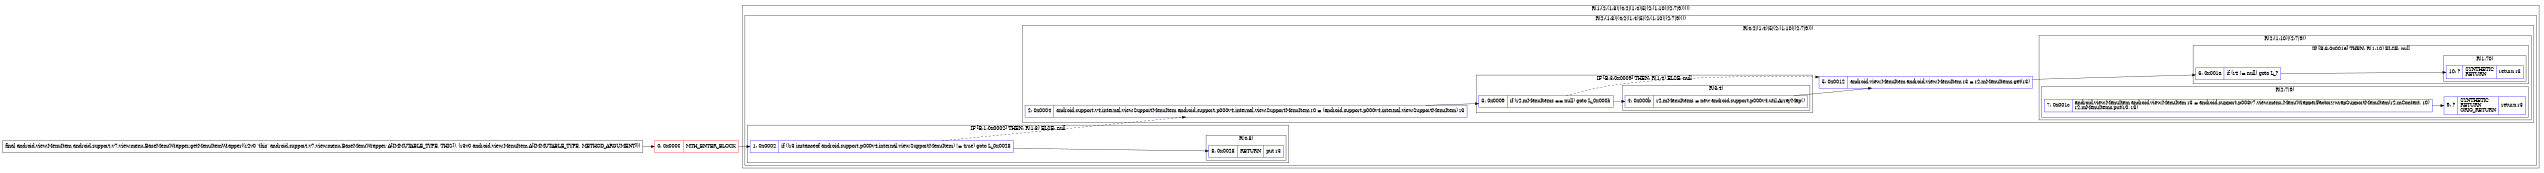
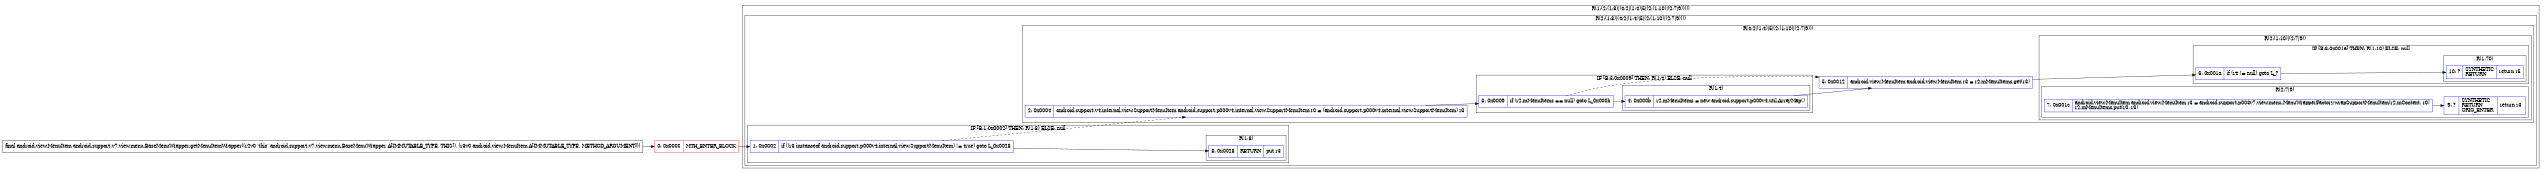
node "10: ?": text "return r3" -> "return r5"
cluster "R(3:4)": label "R(3:4)" -> "R(1:4)"
node "9: ?": text "ORIG_RETURN" -> "ORIG_ENTER"
cluster "R(4:8)": label "R(4:8)" -> "R(1:8)"
